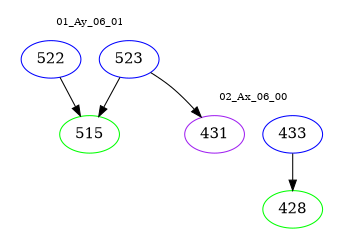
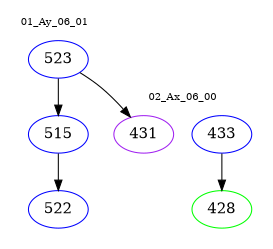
edge "522" -> "515": reversed
node "515": color green -> blue
